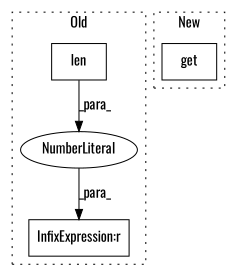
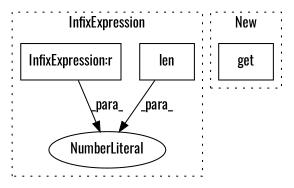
cluster "Old": label "Old" -> "InfixExpression"
edge "NumberLiteral" -> "InfixExpression:r": reversed
